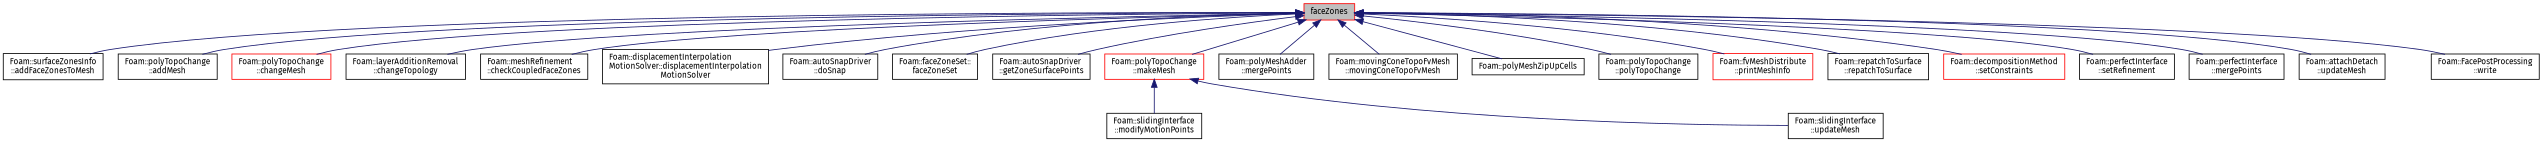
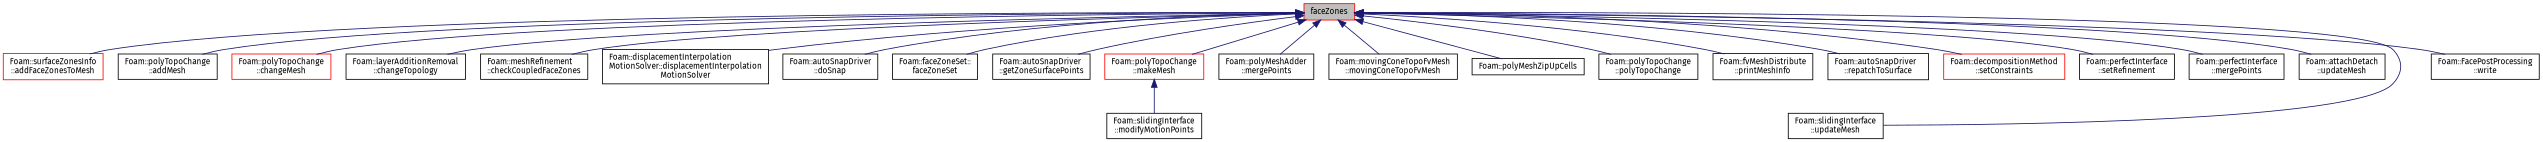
node "Foam::surfaceZonesInfo ::addFaceZonesToMesh": color black -> red
node "Foam::fvMeshDistribute ::printMeshInfo": color red -> black
node "Foam::repatchToSurface ::repatchToSurface": label "Foam::repatchToSurface ::repatchToSurface" -> "Foam::autoSnapDriver ::repatchToSurface"
edge "Foam::slidingInterface ::updateMesh" -> "Foam::polyTopoChange ::makeMesh": now "Foam::slidingInterface ::updateMesh" -> "faceZones"
